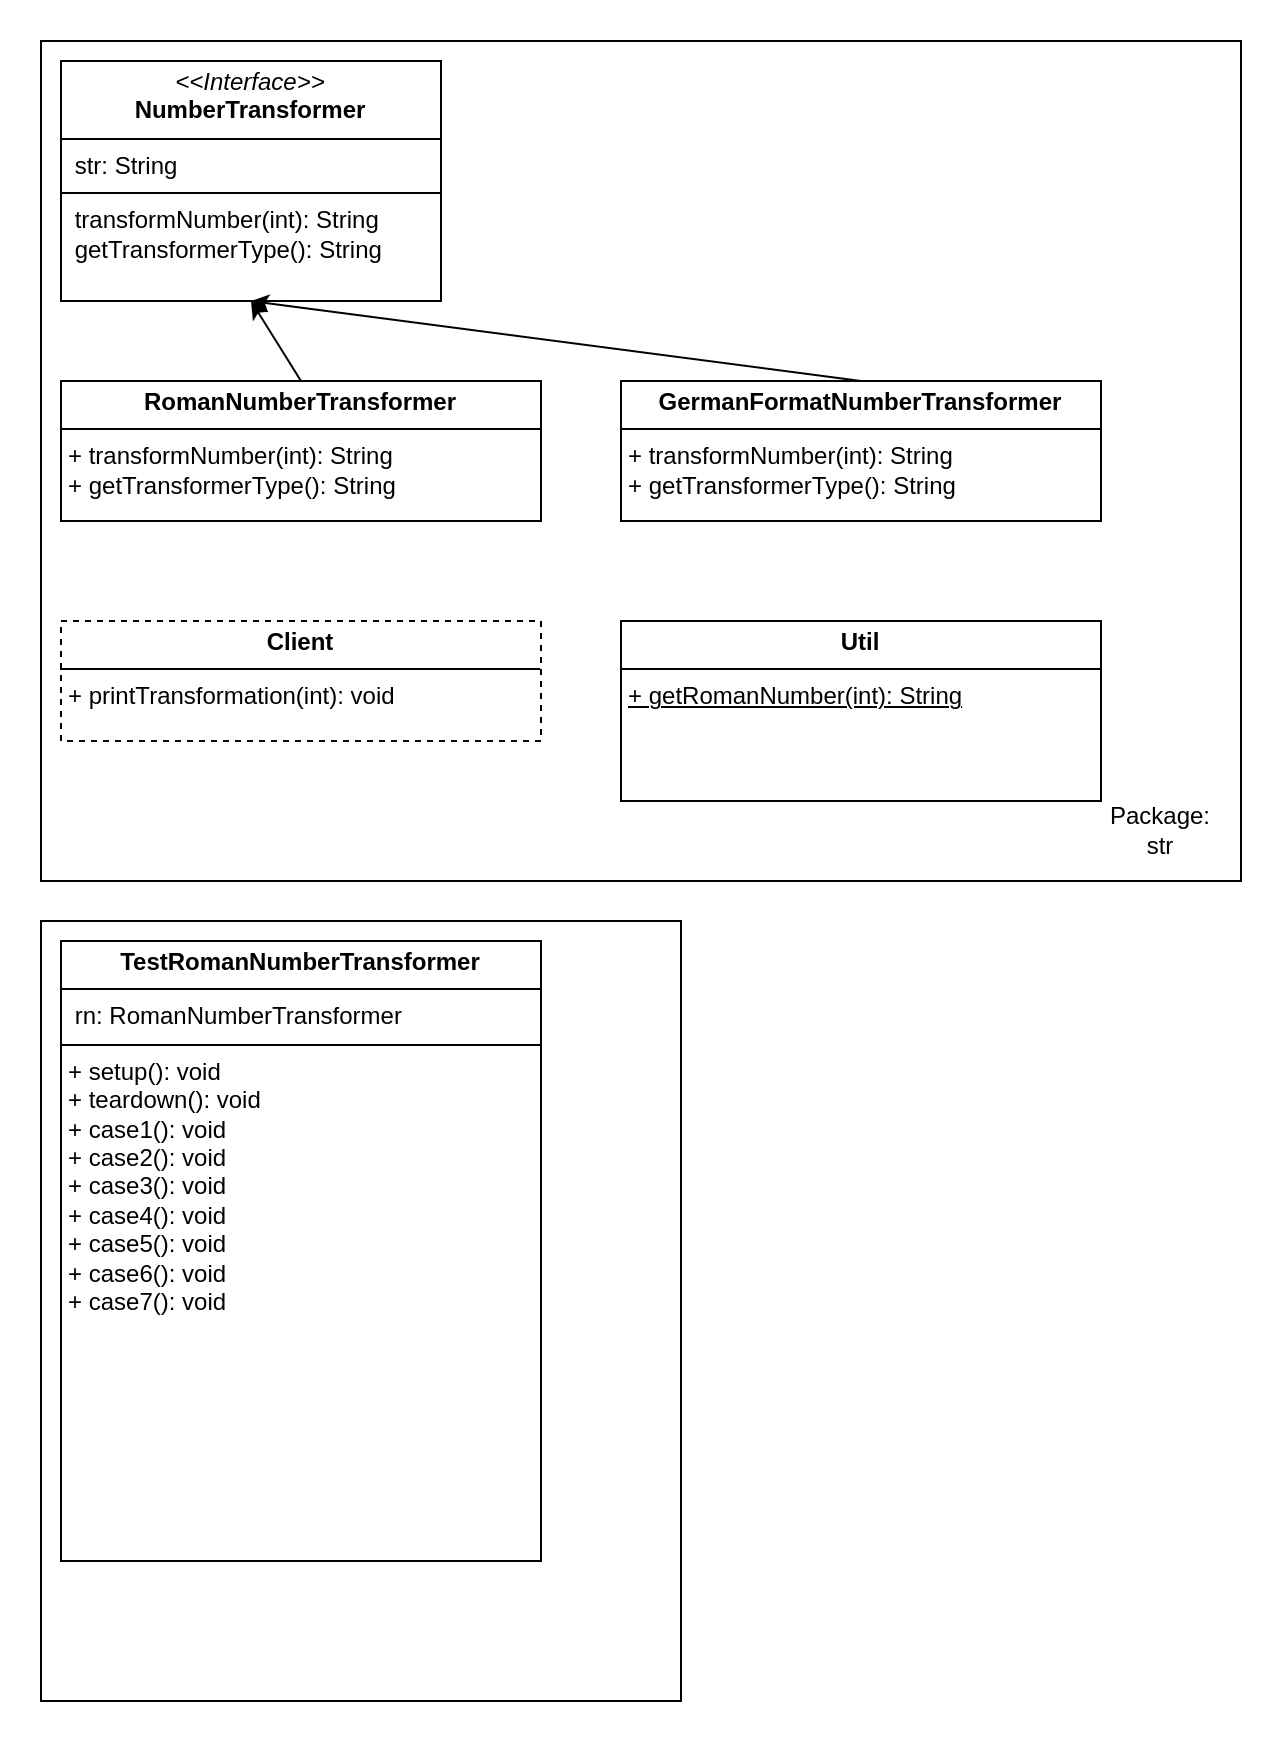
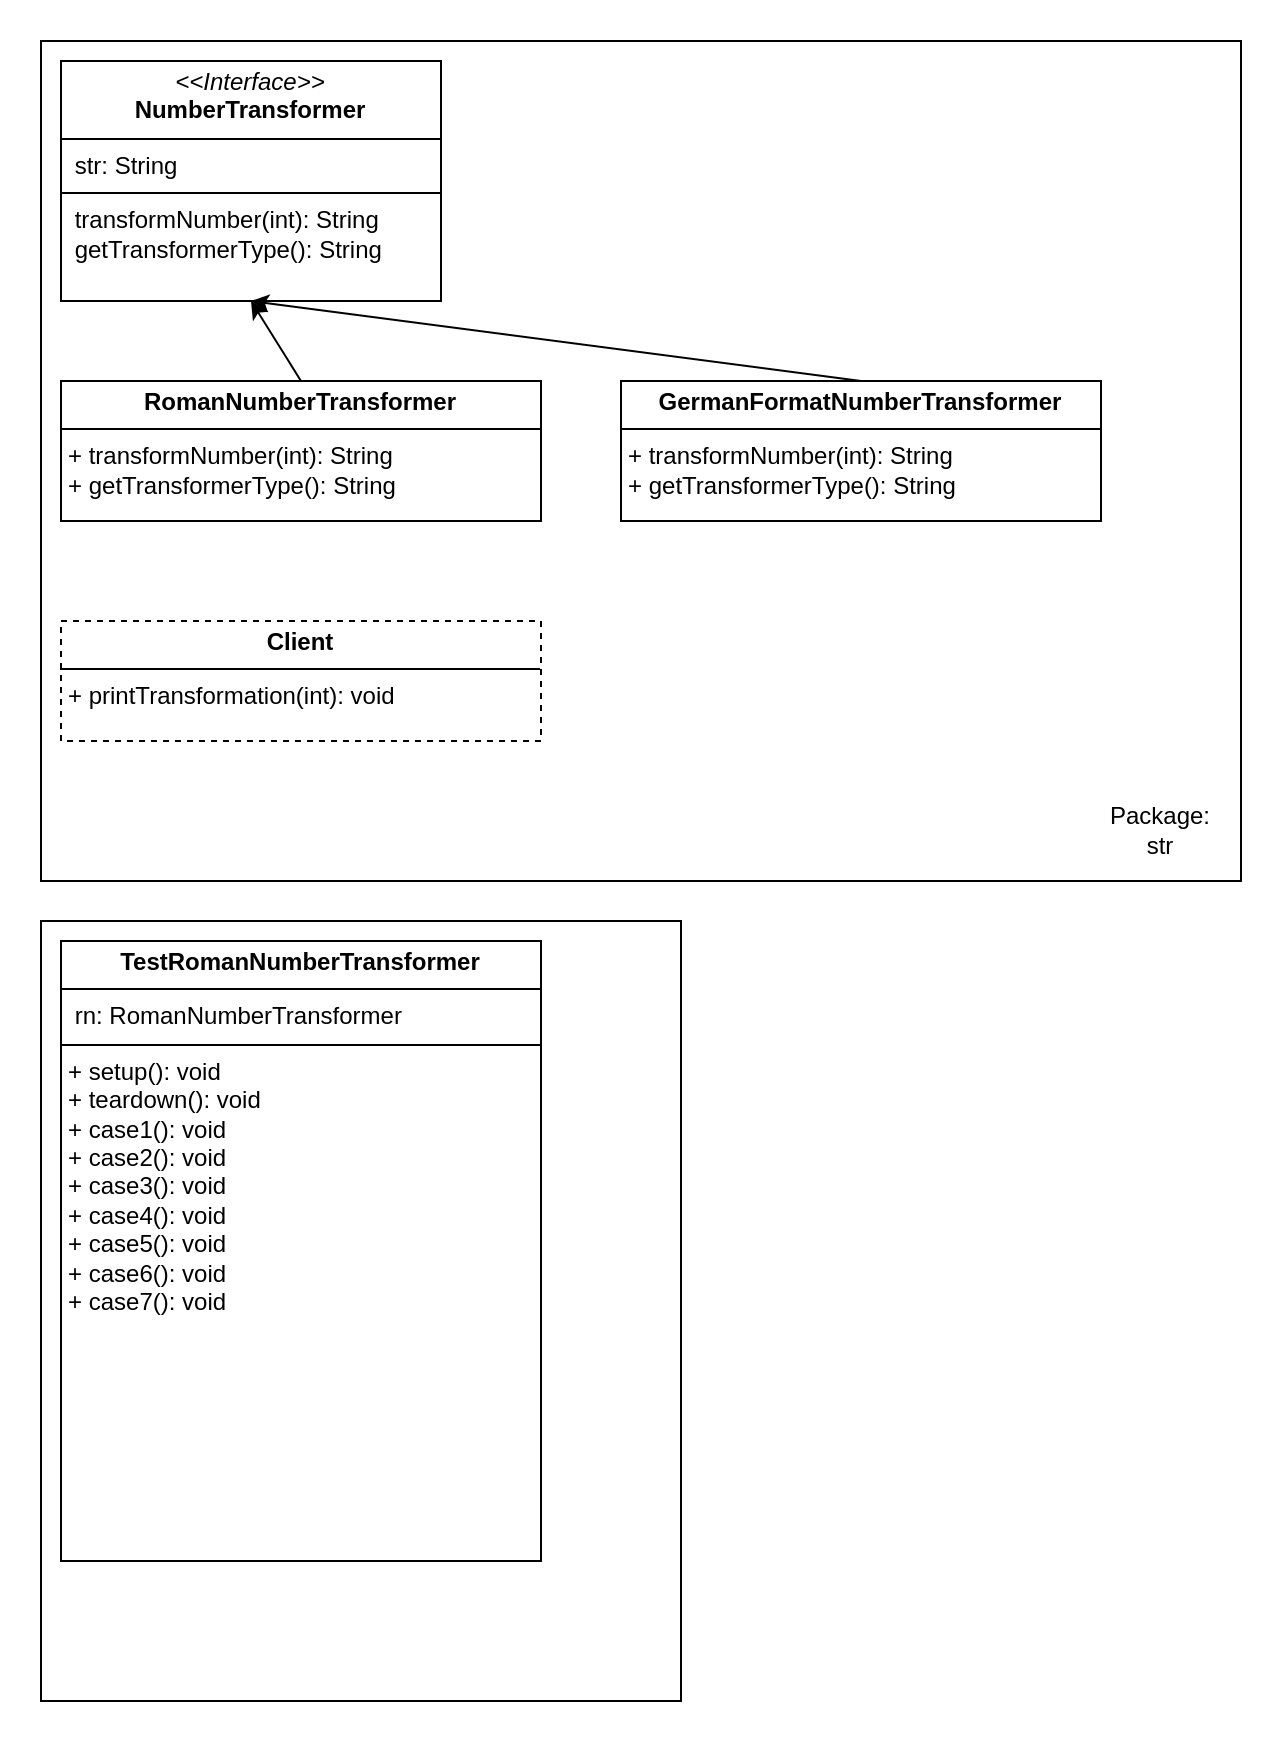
node "Util + getRomanNumber(int): String": removed
